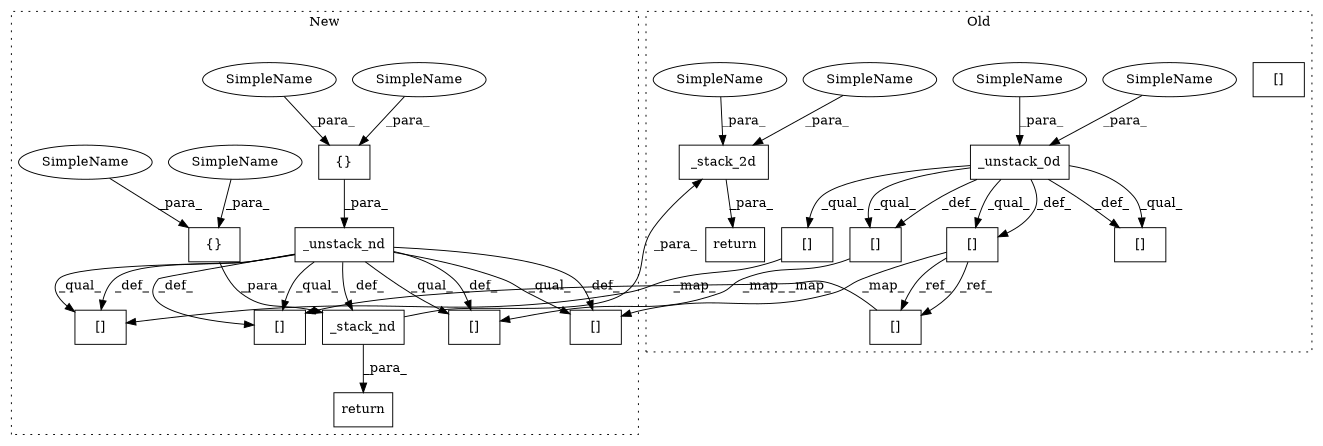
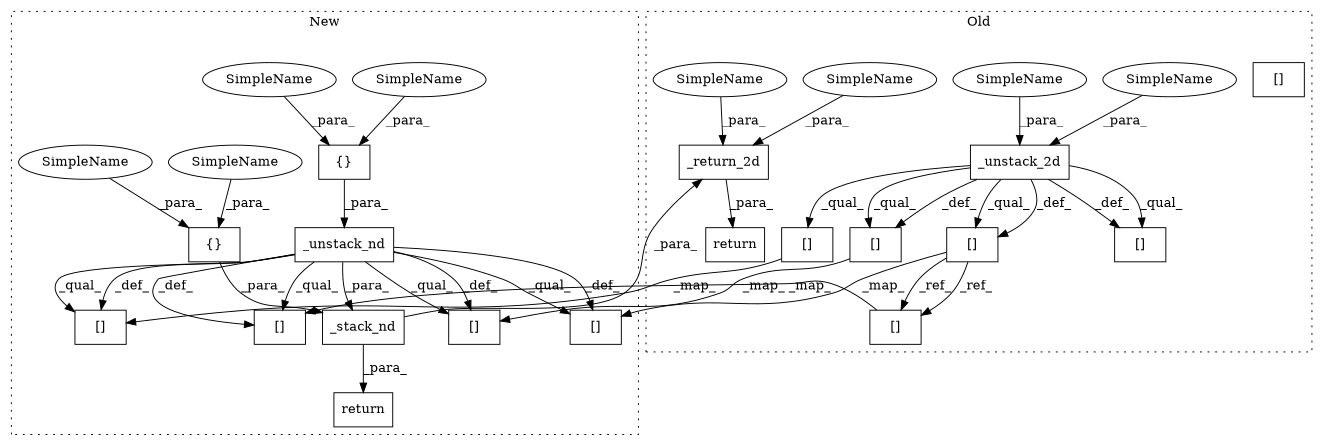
node "_stack_2d": label "_stack_2d" -> "_return_2d"
node "_unstack_0d": label "_unstack_0d" -> "_unstack_2d"
edge "_unstack_nd" -> "_stack_nd": label "_def_" -> "_para_"
